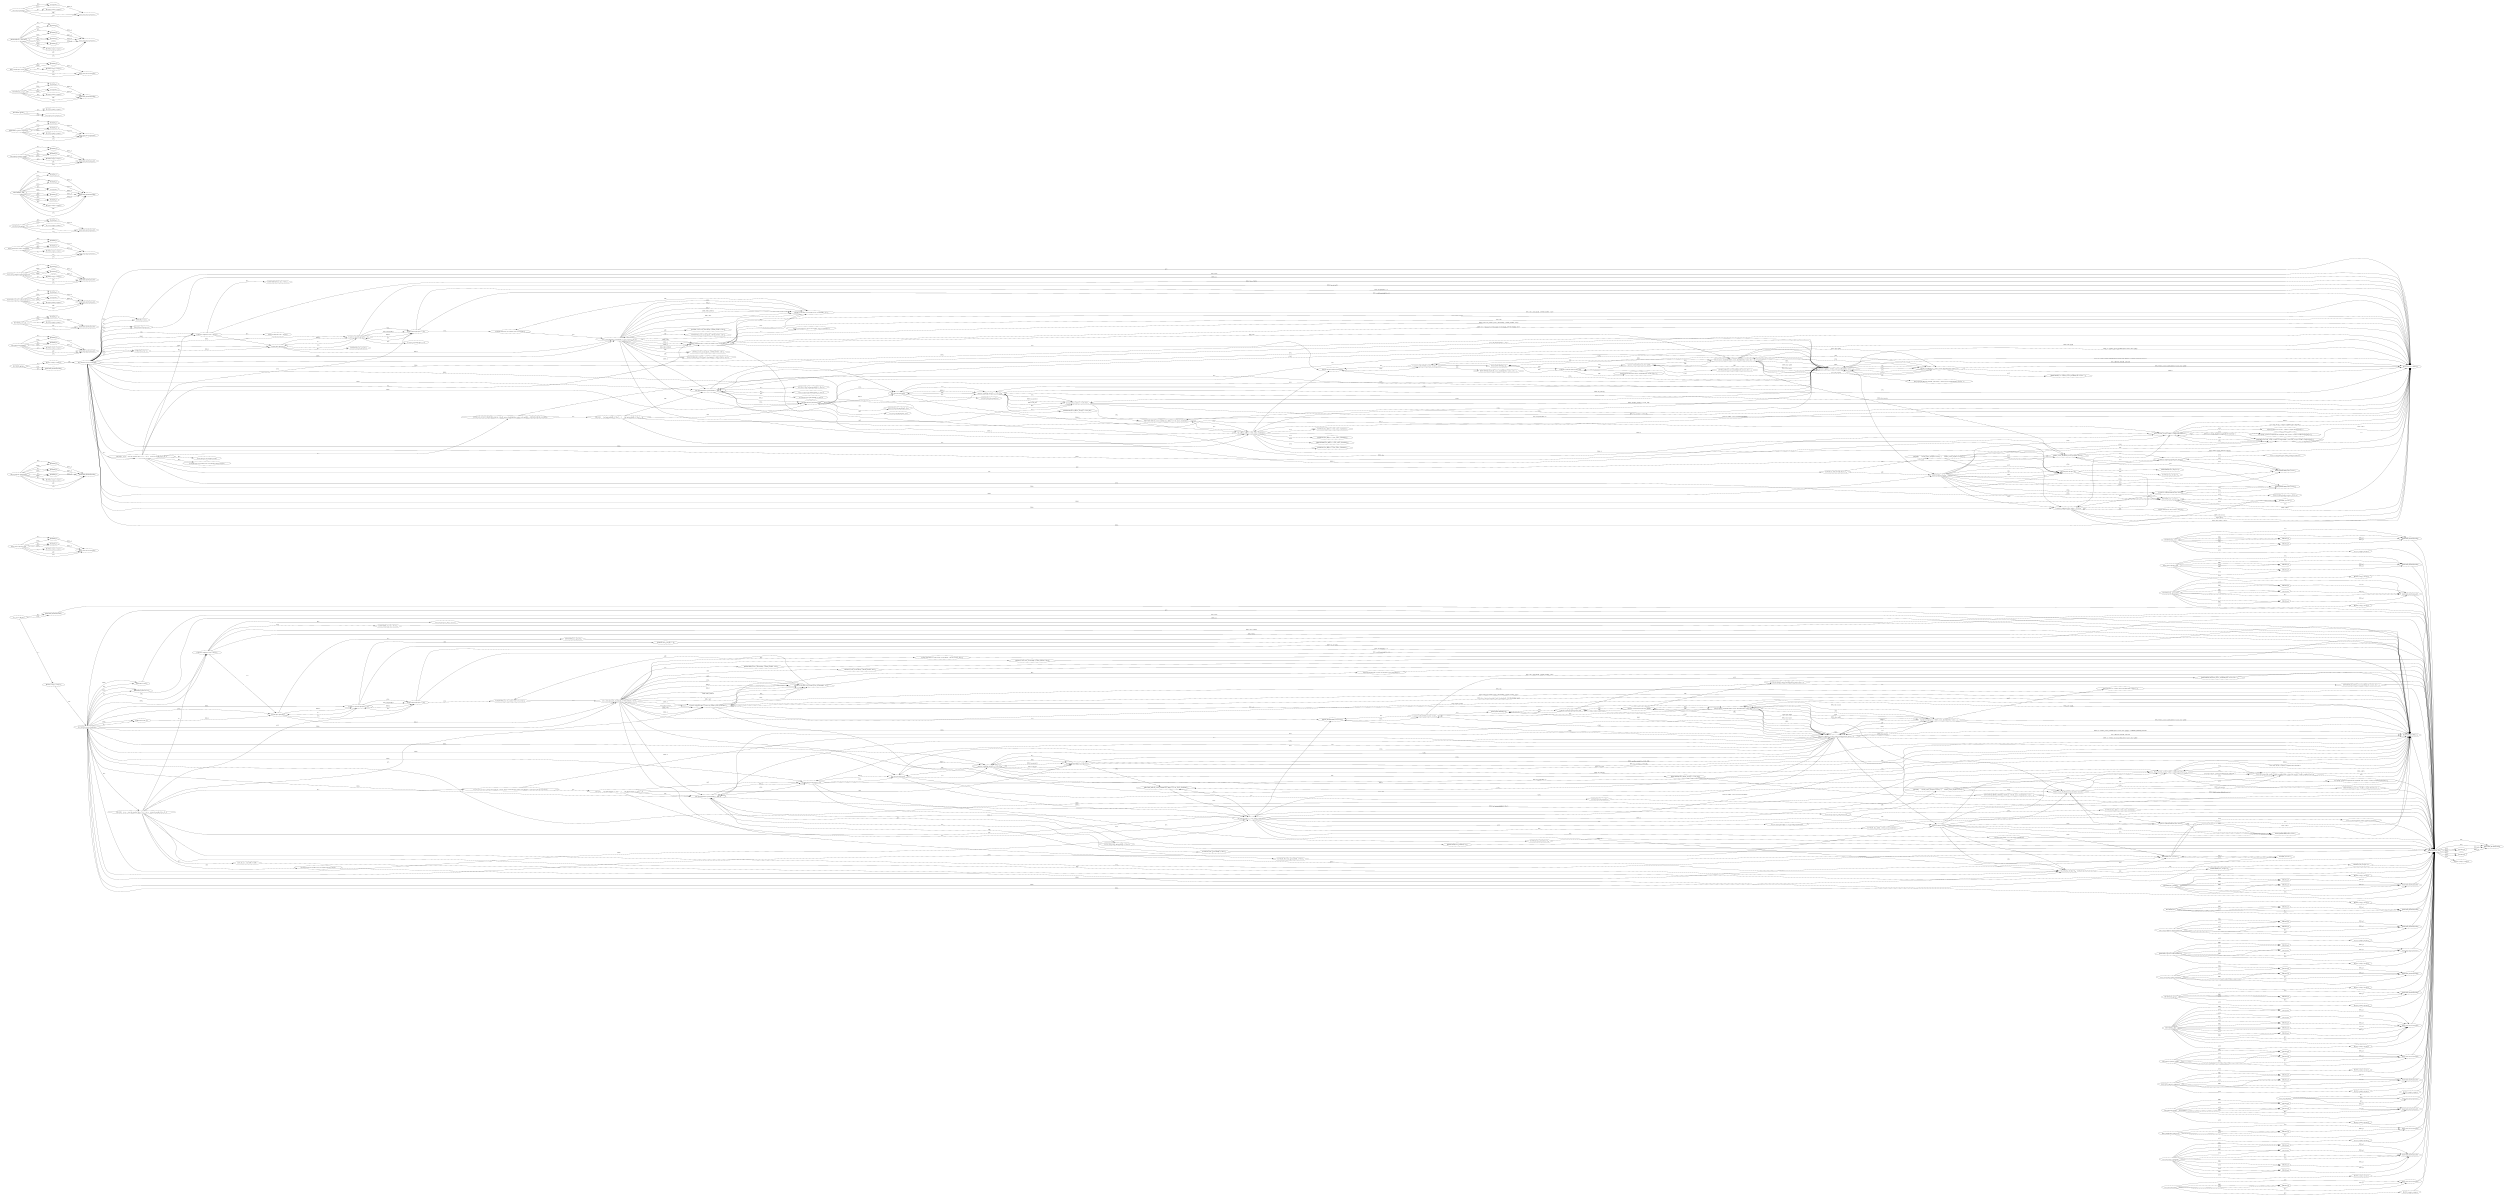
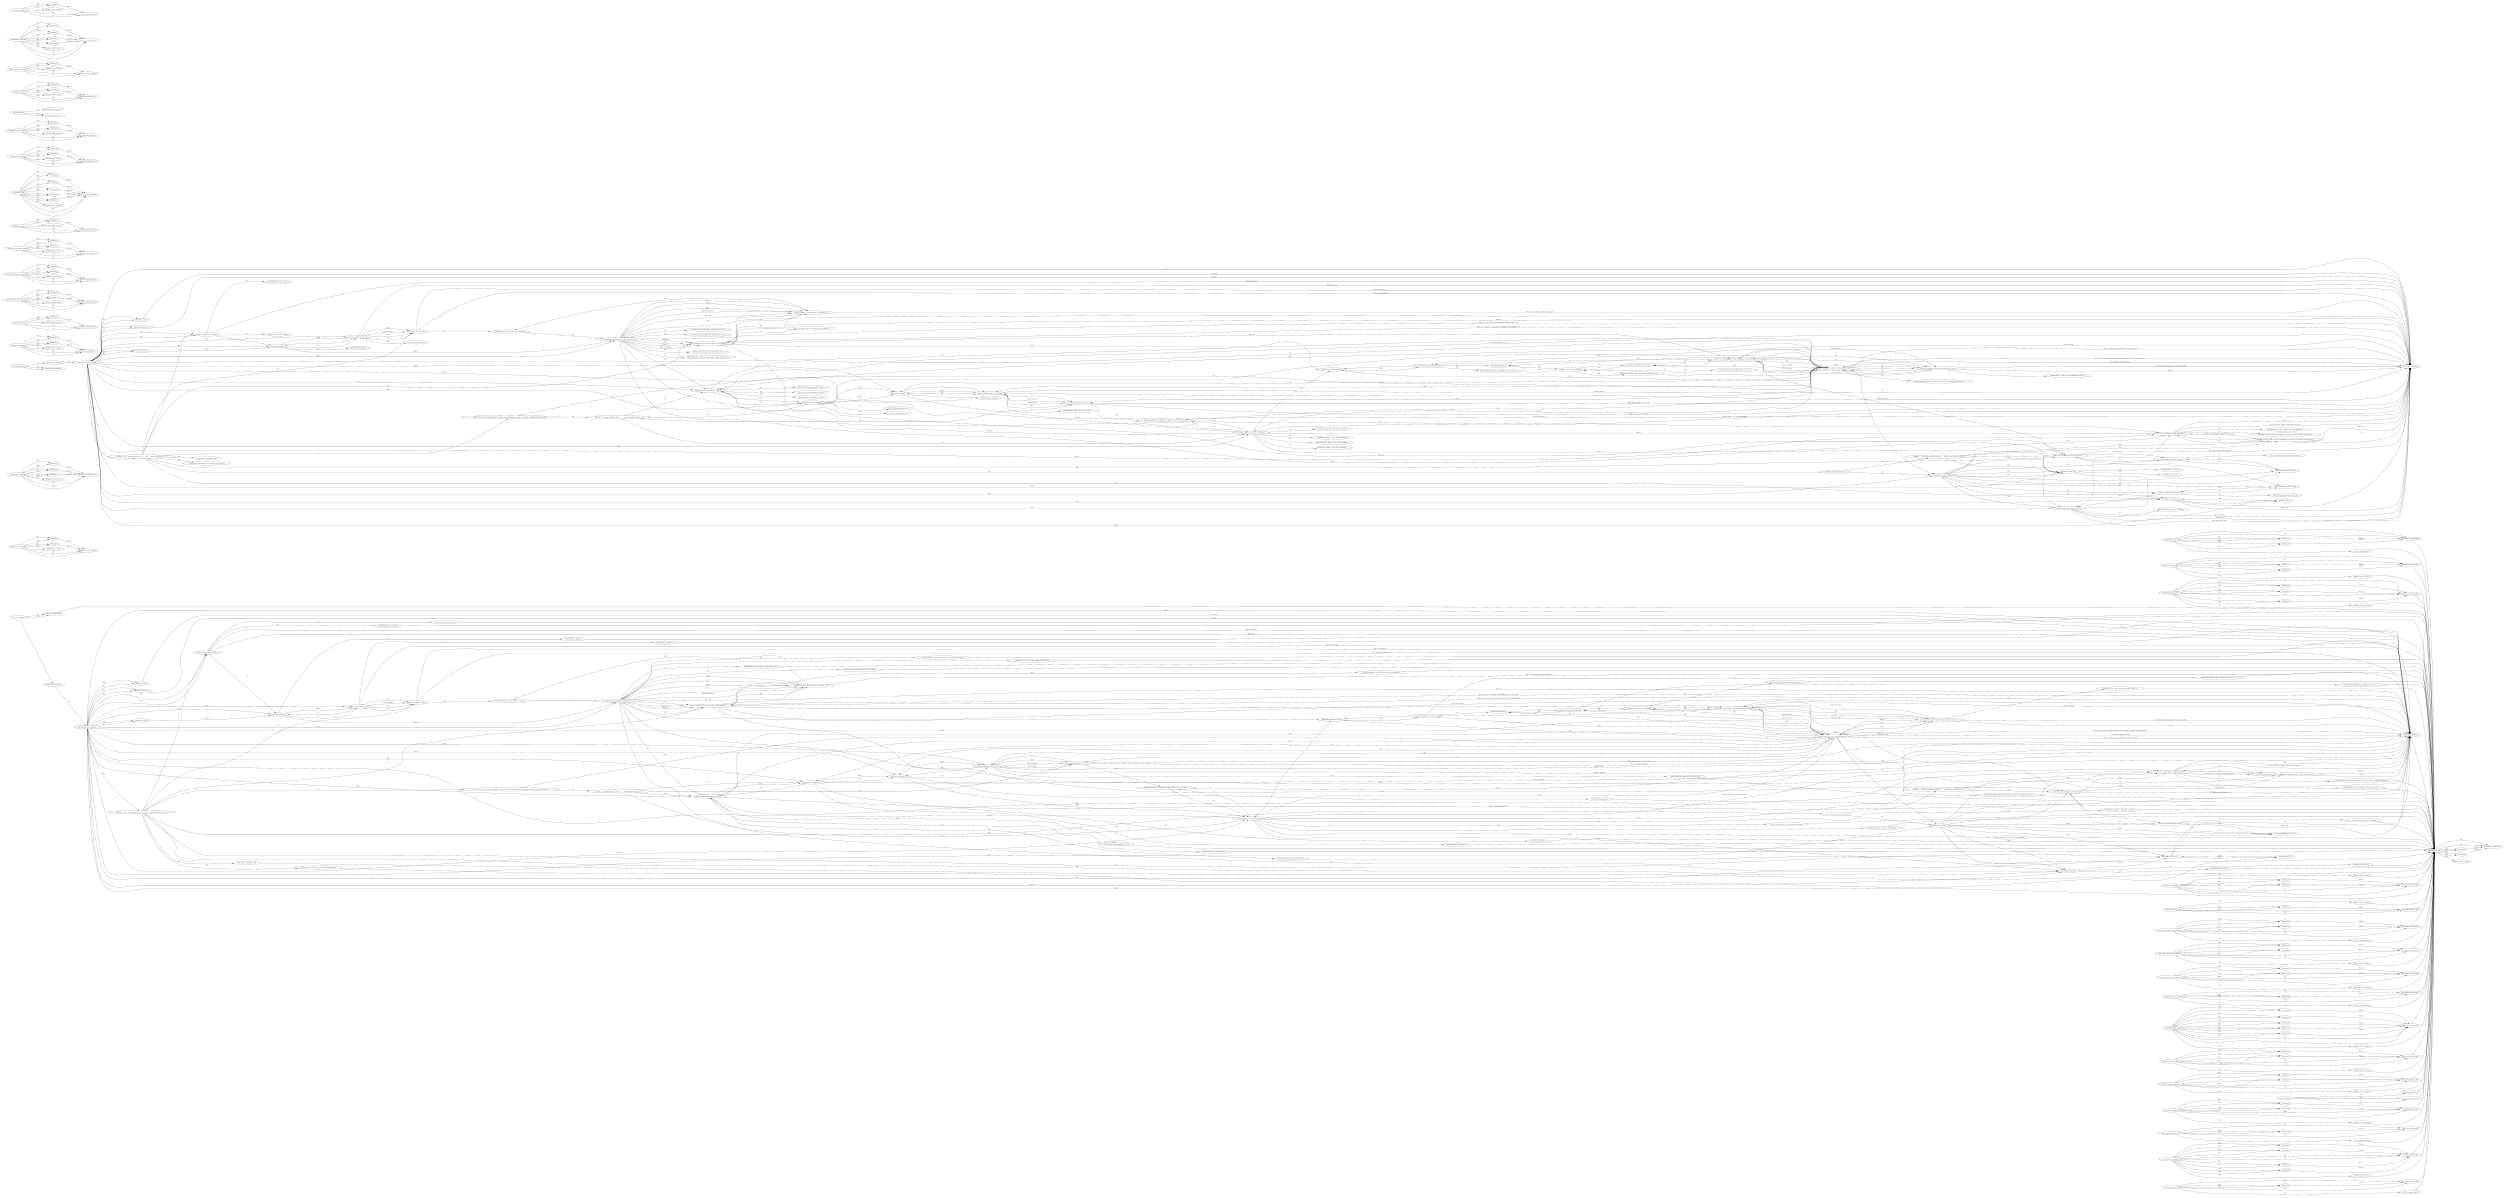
edge "(IDENTIFIER,NULL,sshu->session = NULL)" -> "(<operator>.assignment,sshu->session = NULL)": reversed
